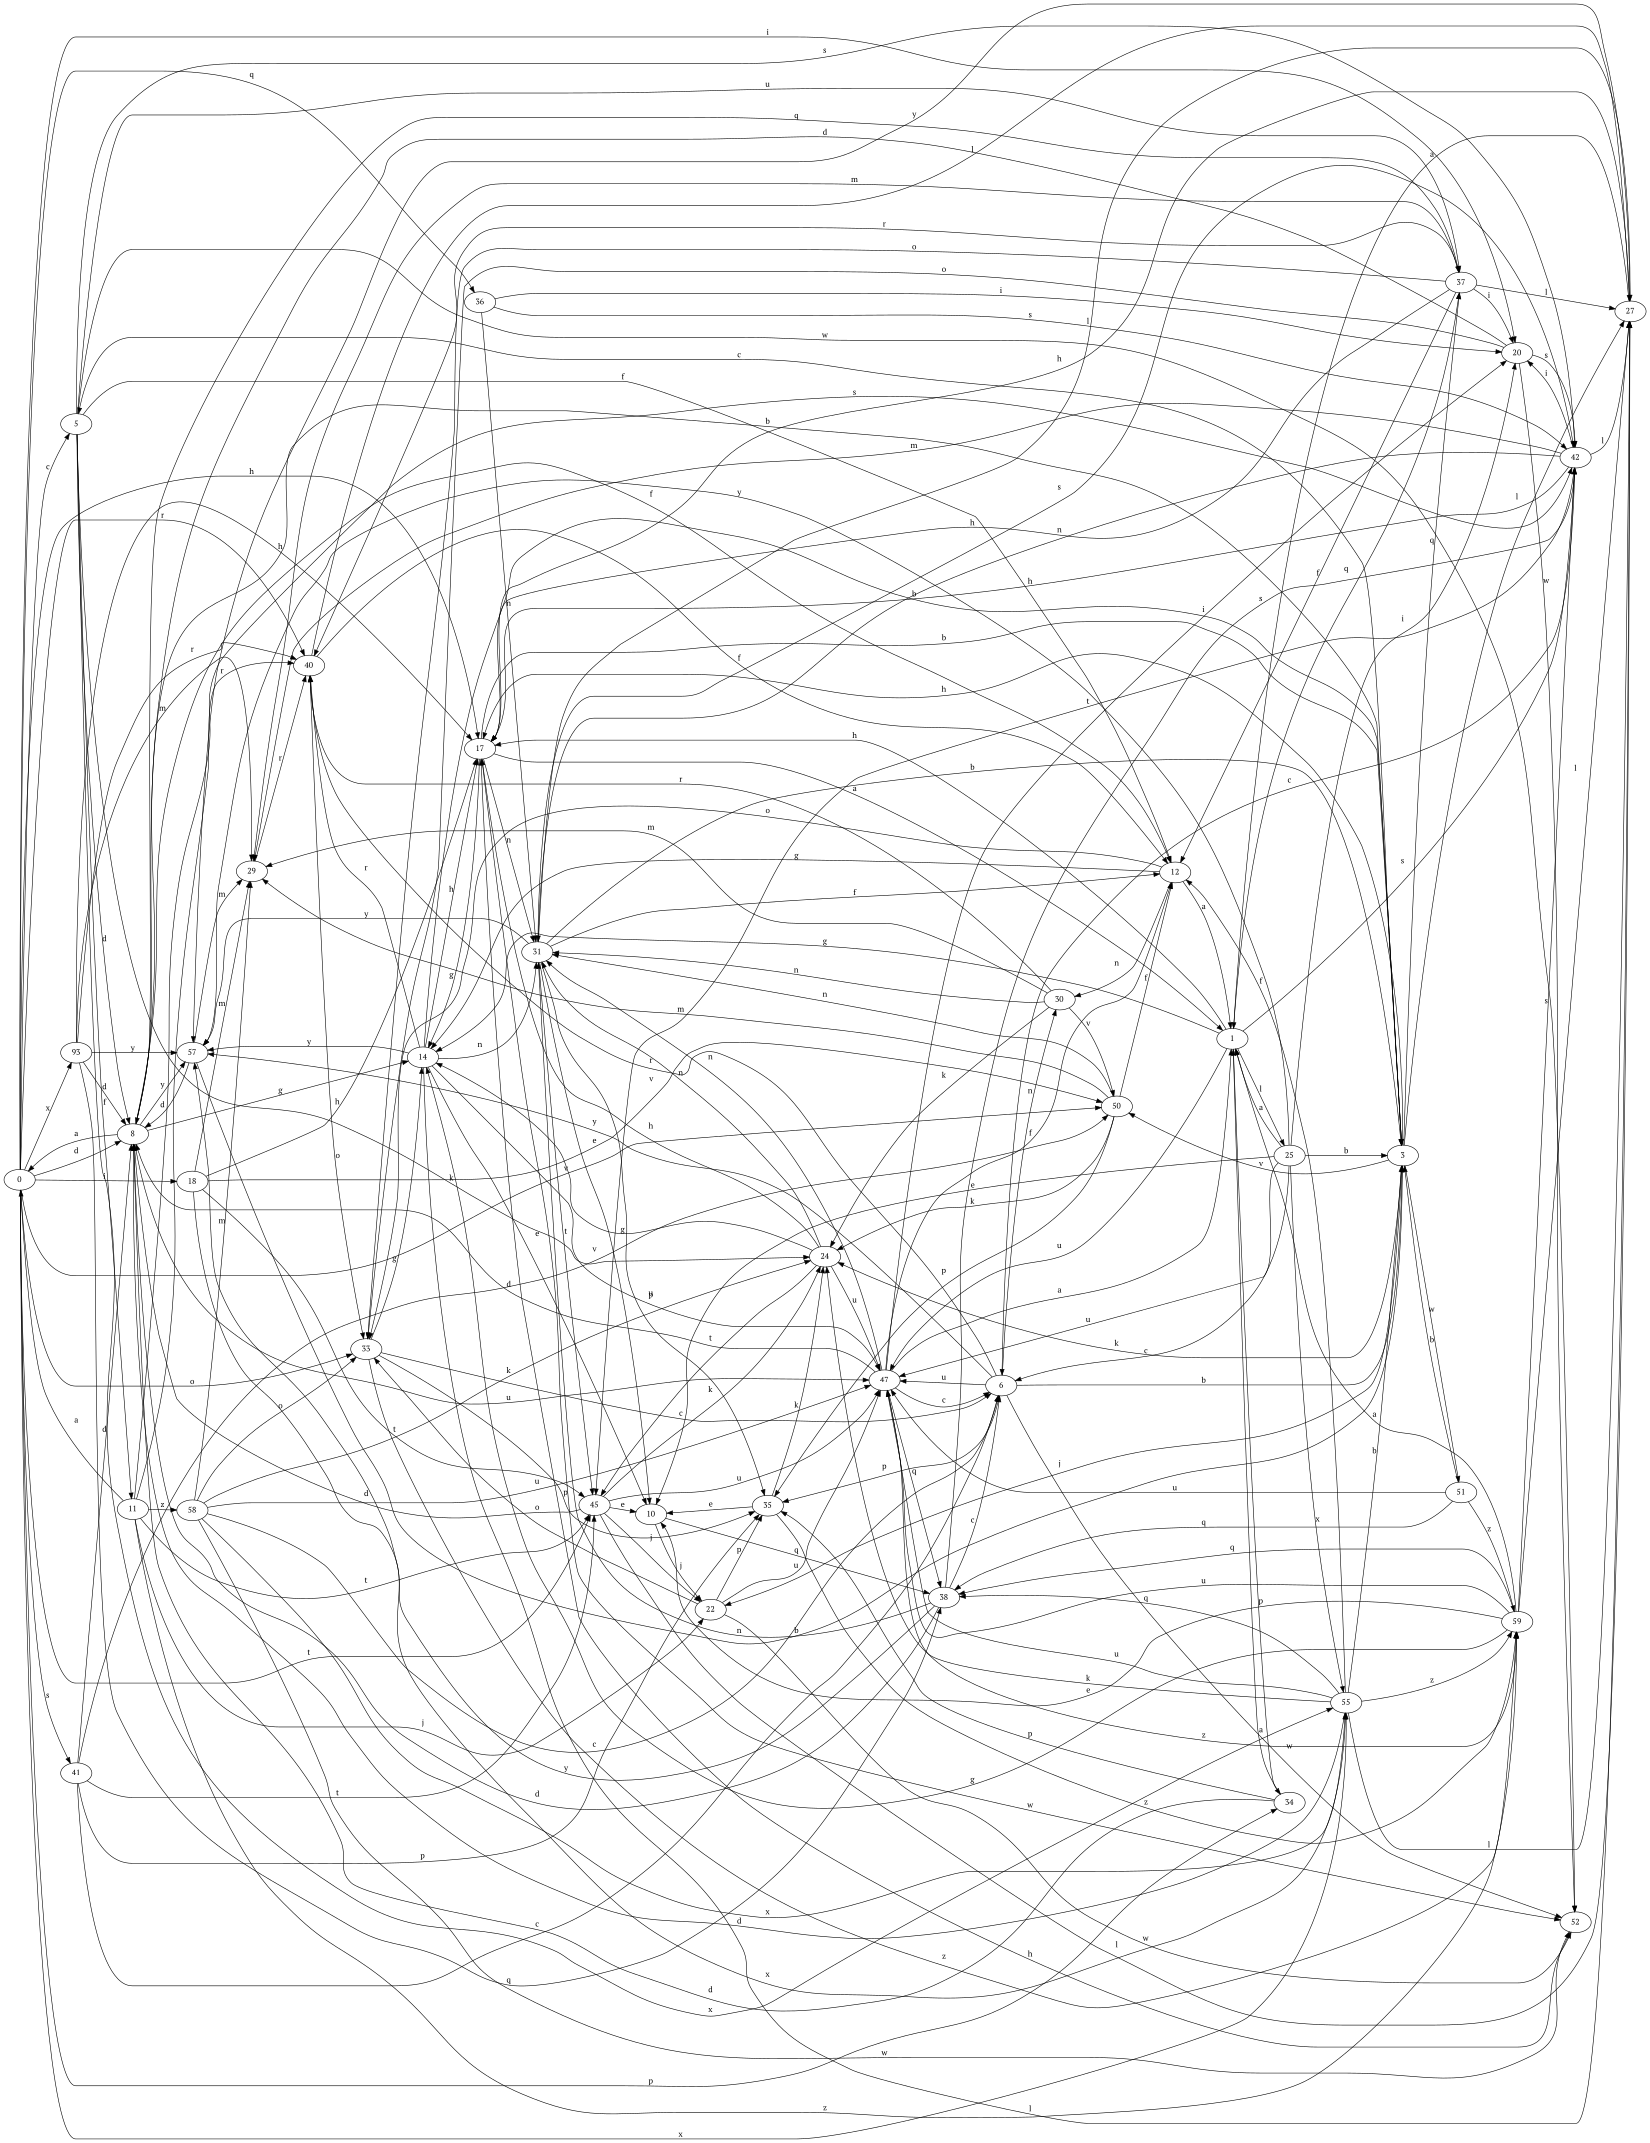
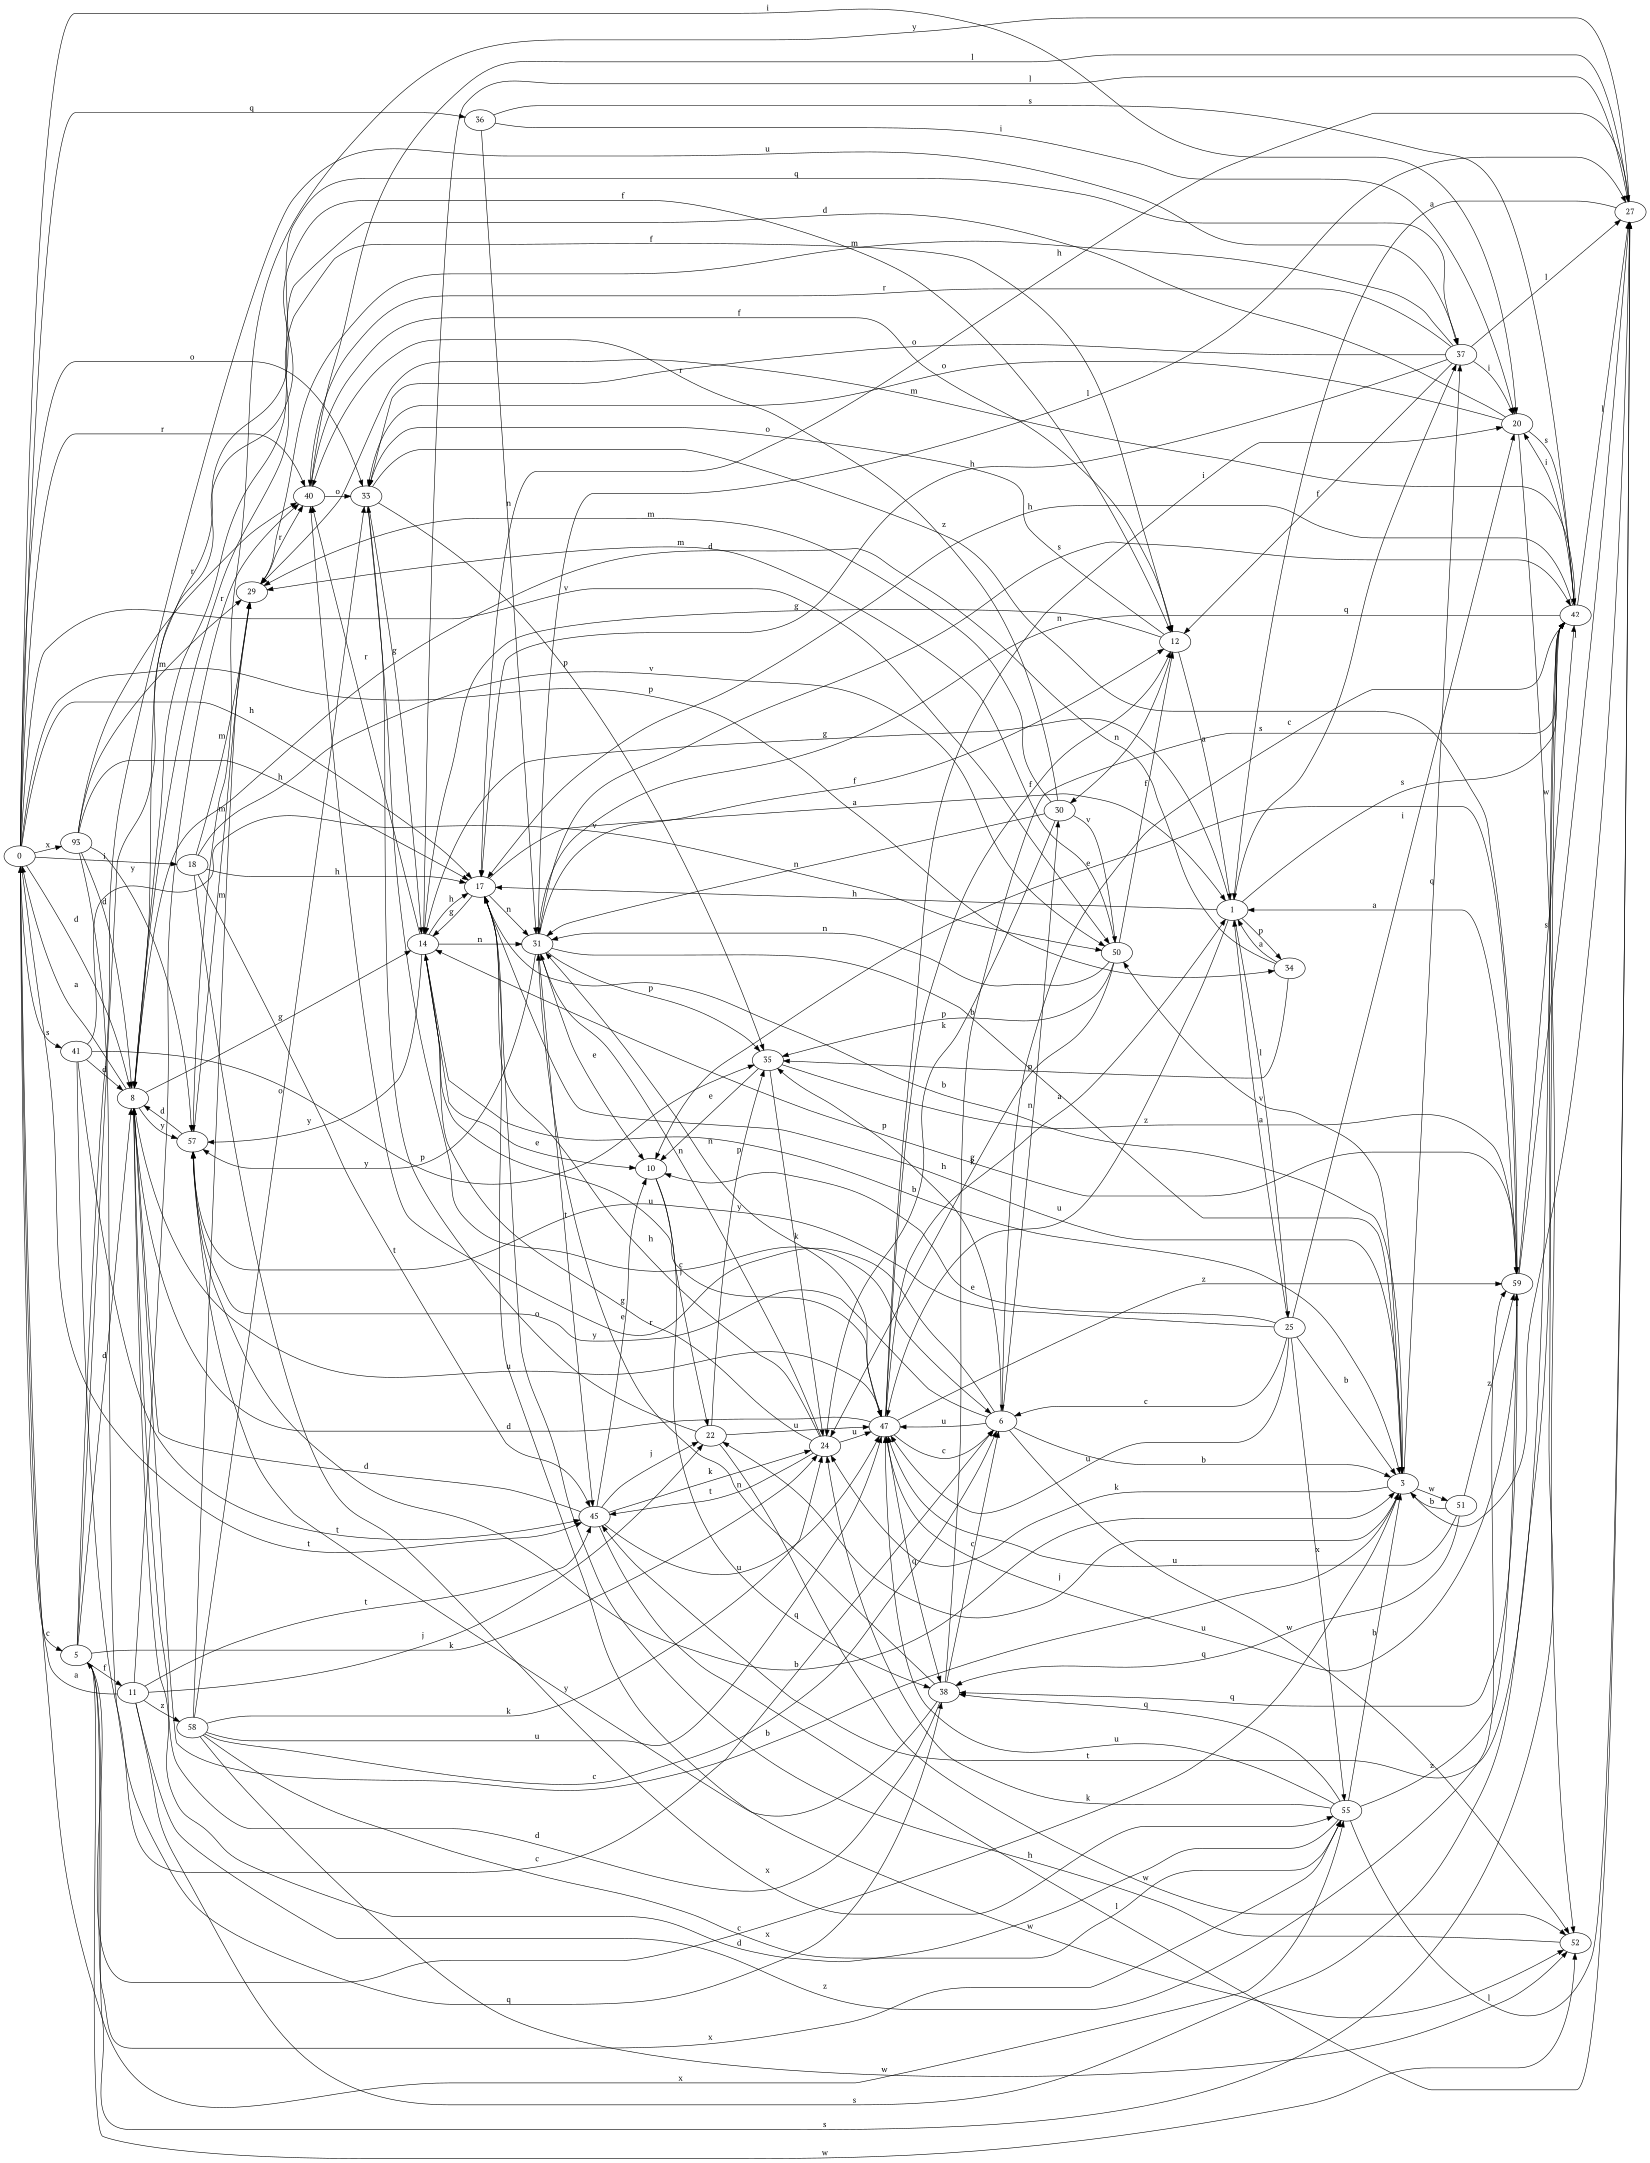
edge "55" -> "12": removed, label "f"
